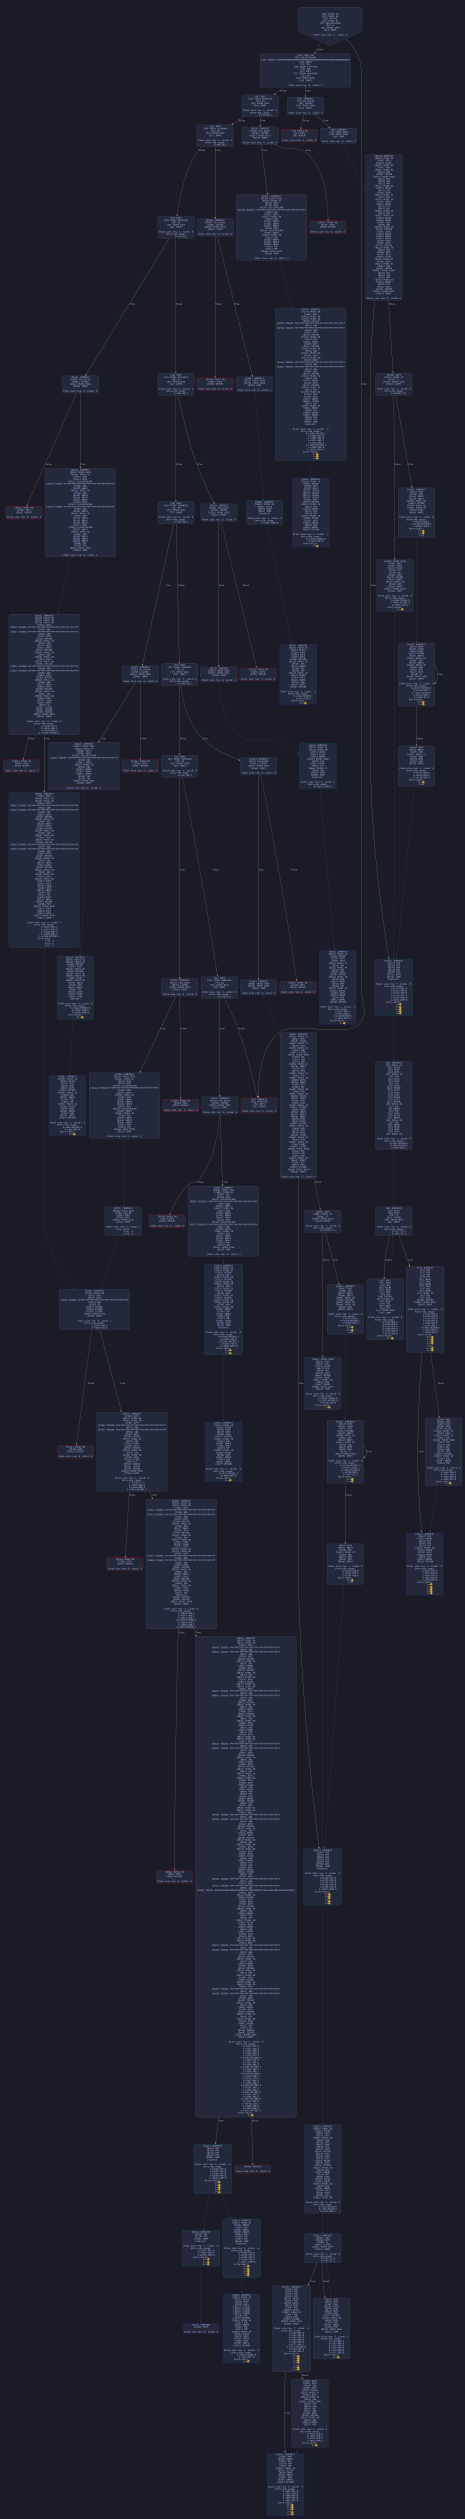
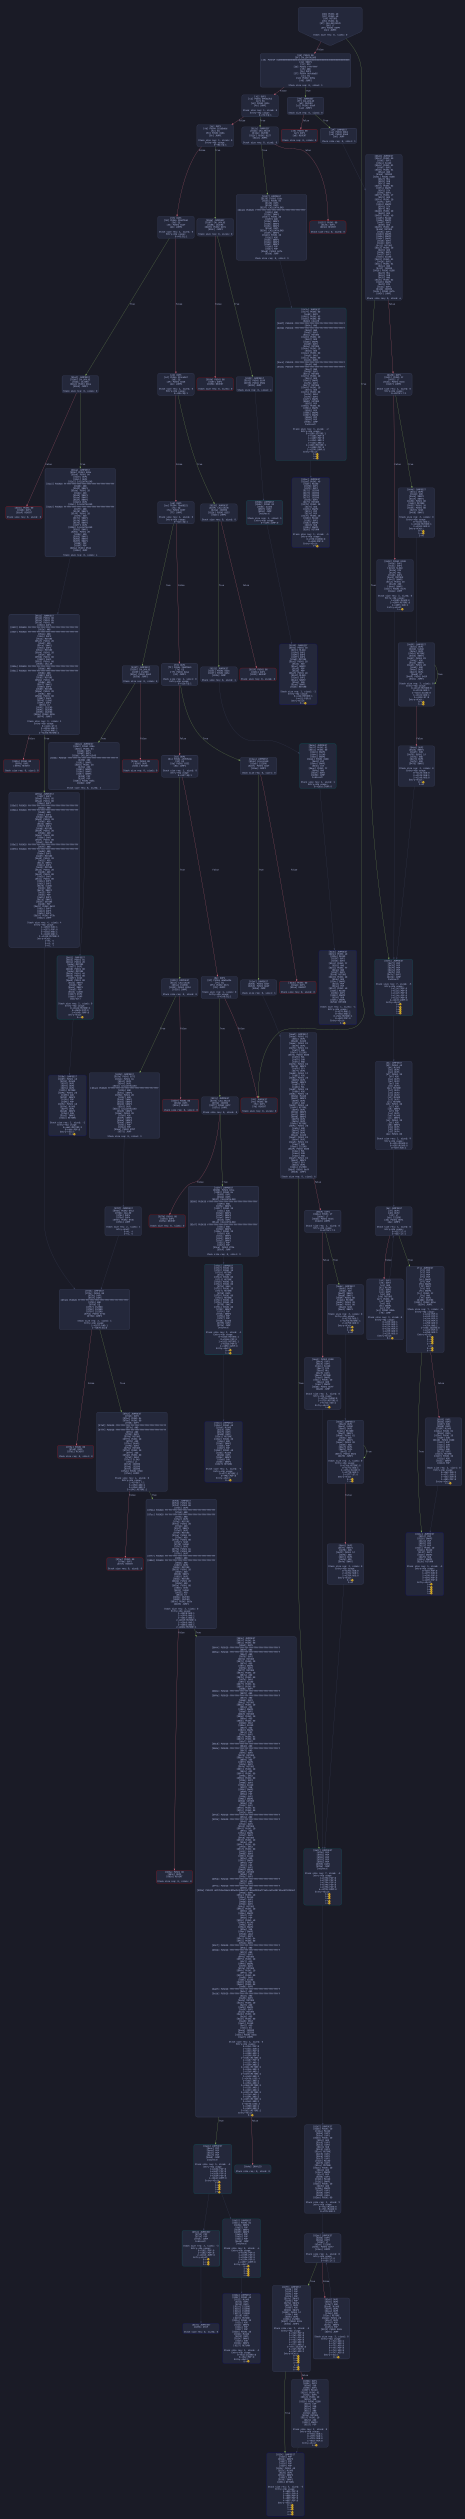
node "[0a4a] INVALID Stack size req: 0, sizeΔ: 0": color red -> teal
